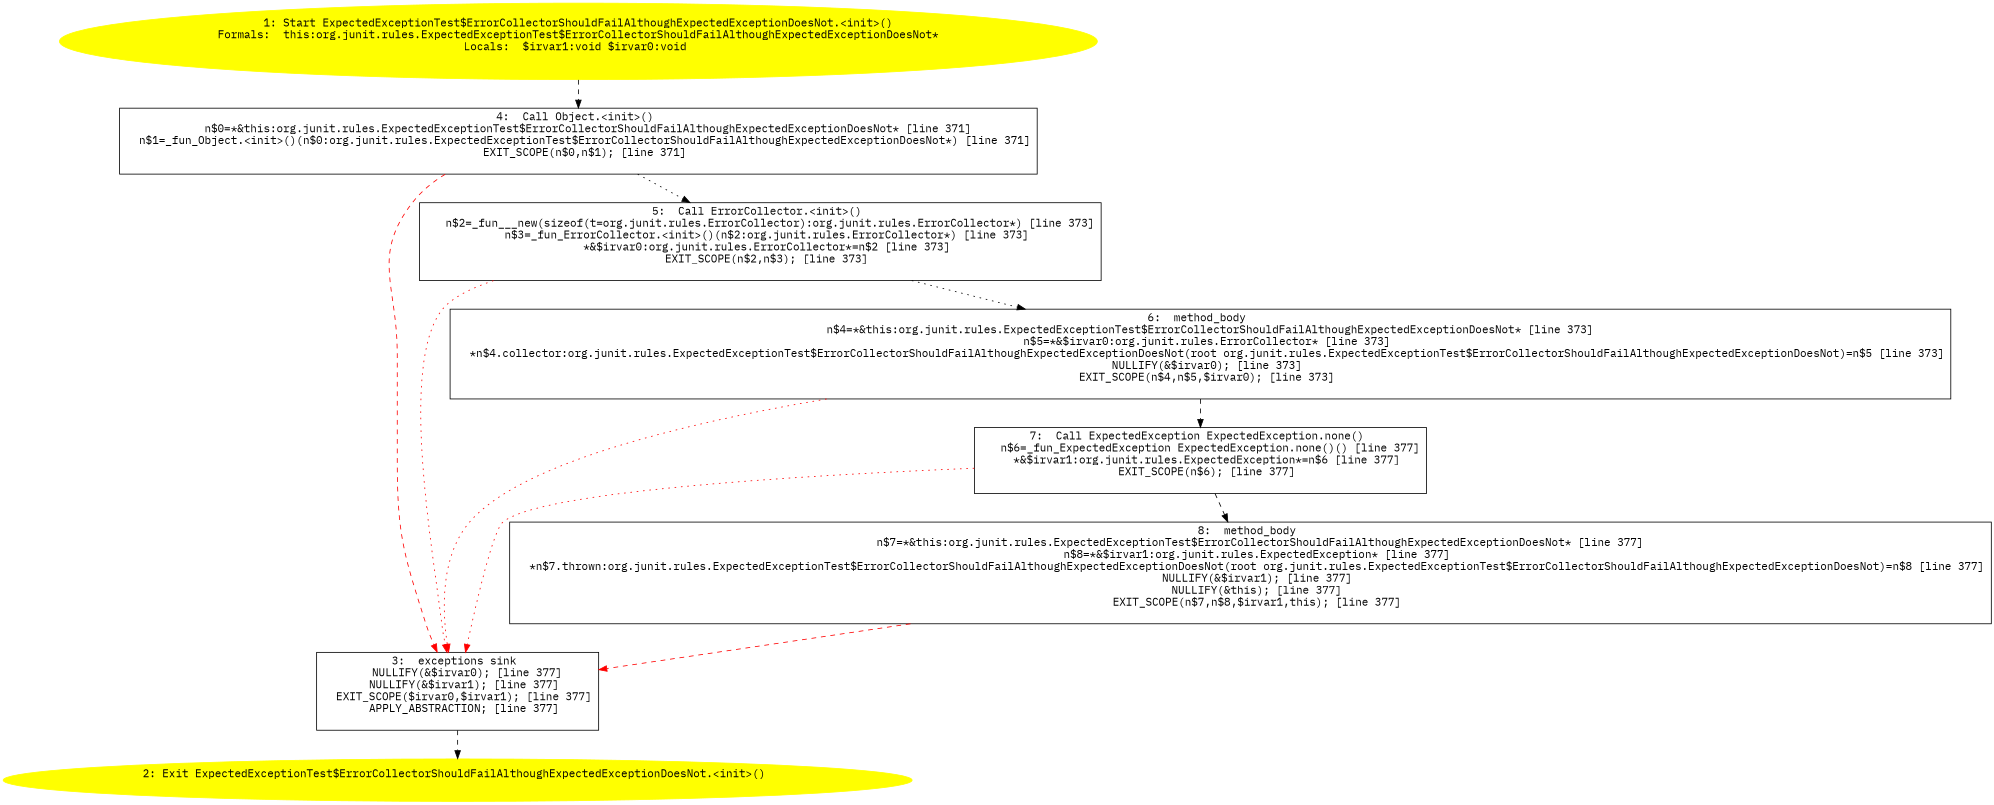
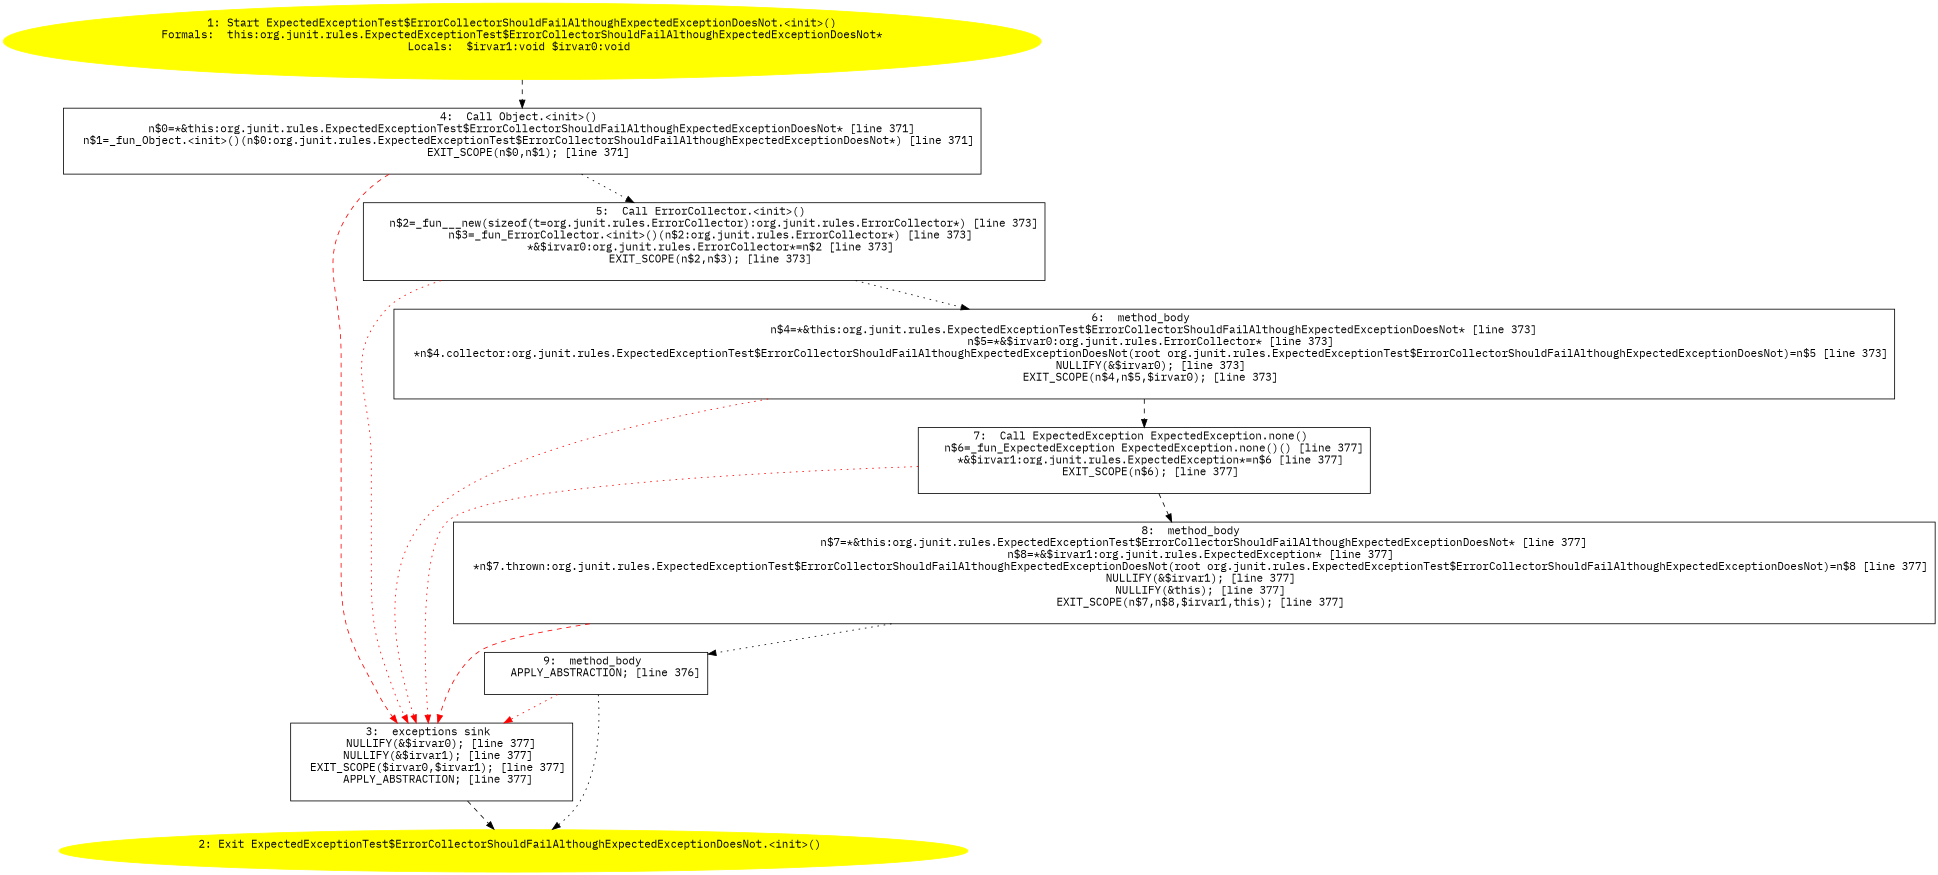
node "9:  method_body APPLY_ABSTRACTION; [line 376]": added
